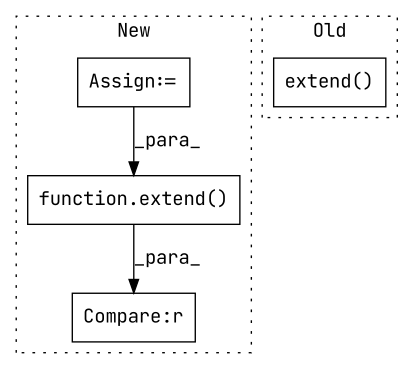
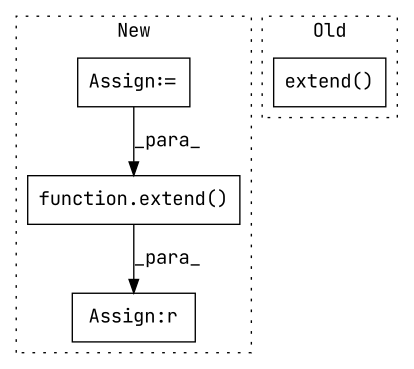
node "Compare:r": label "Compare:r" -> "Assign:r"
